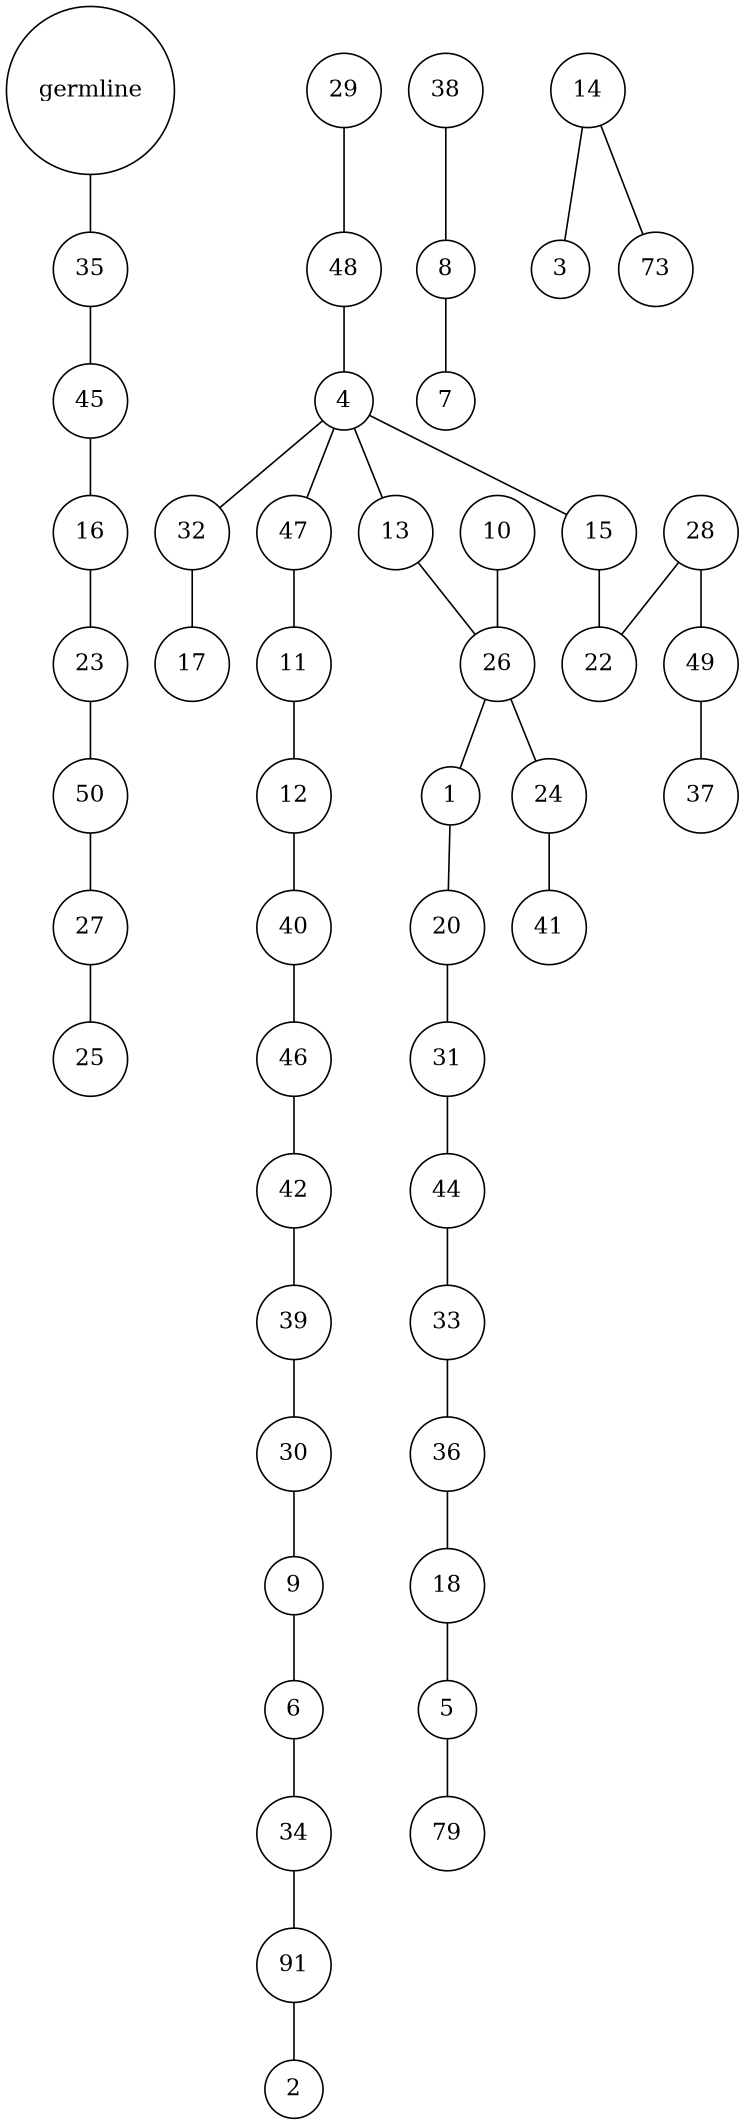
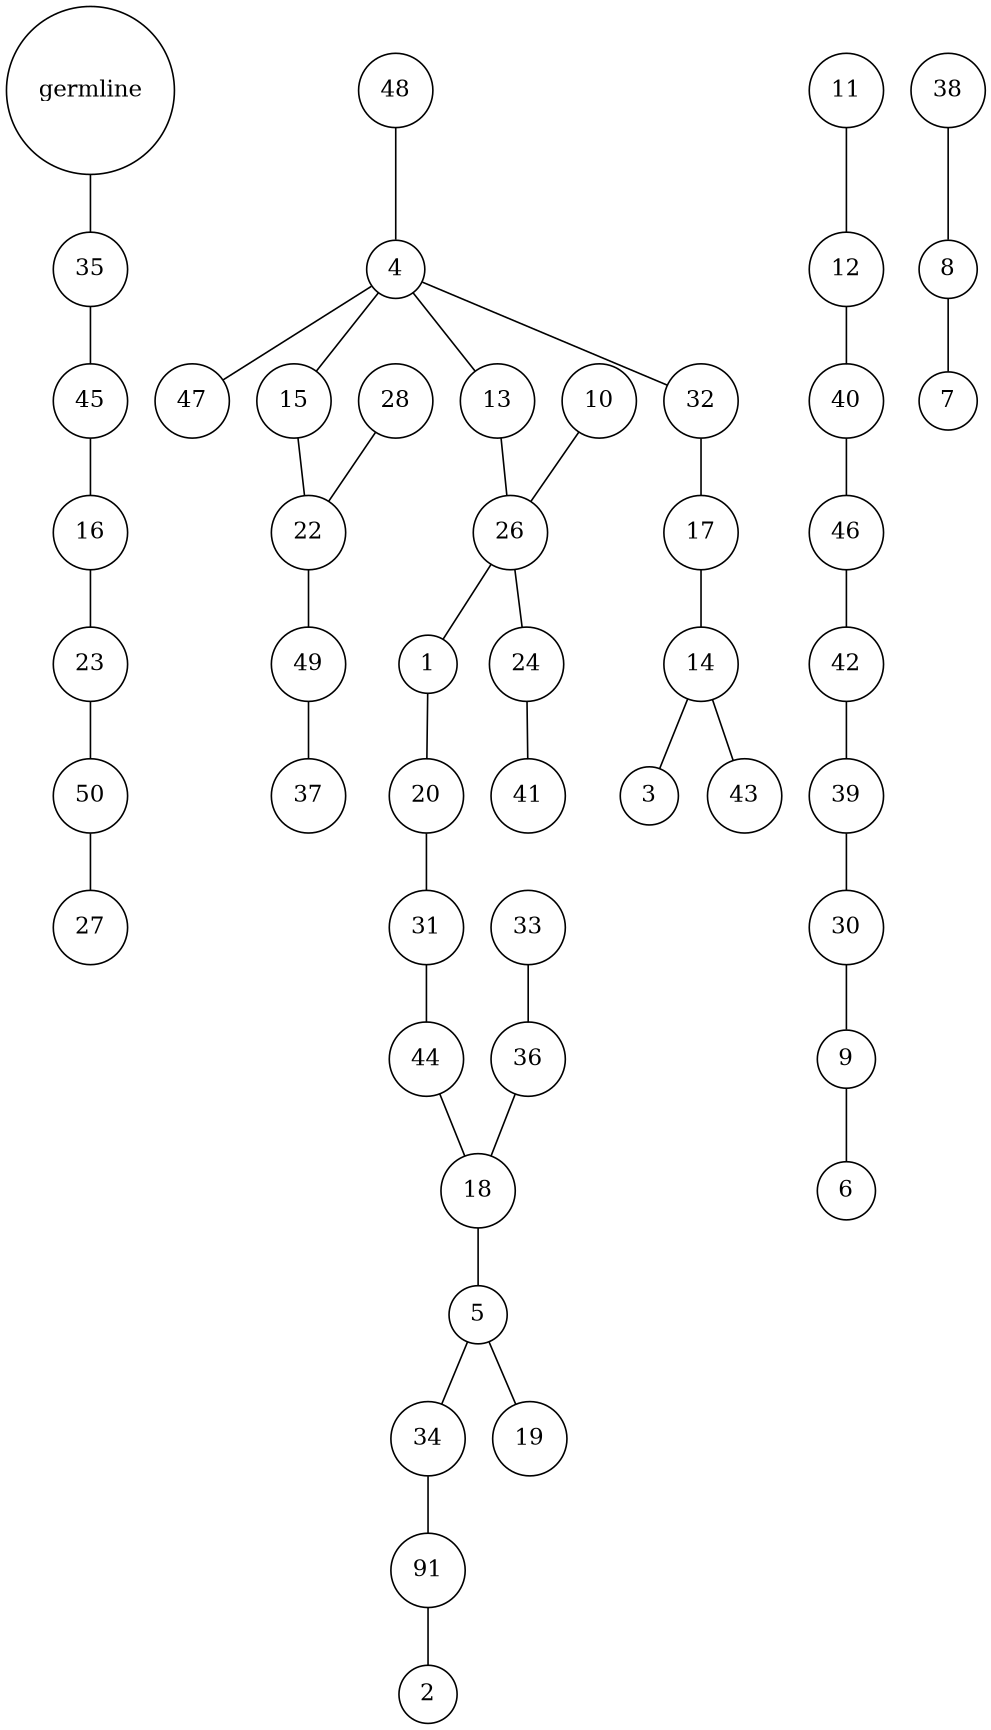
node "29": removed
node "73": label "73" -> "43"
edge "47" -- "11": removed
edge "17" -- "14": added
edge "28" -- "49": now "22" -- "49"
node "25": removed
edge "44" -- "33": now "44" -- "18"
edge "6" -- "34": now "5" -- "34"
node "79": label "79" -> "19"
